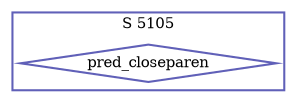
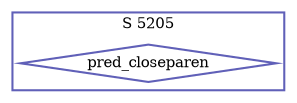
cluster "S 5105": label "S 5105" -> "S 5205"
